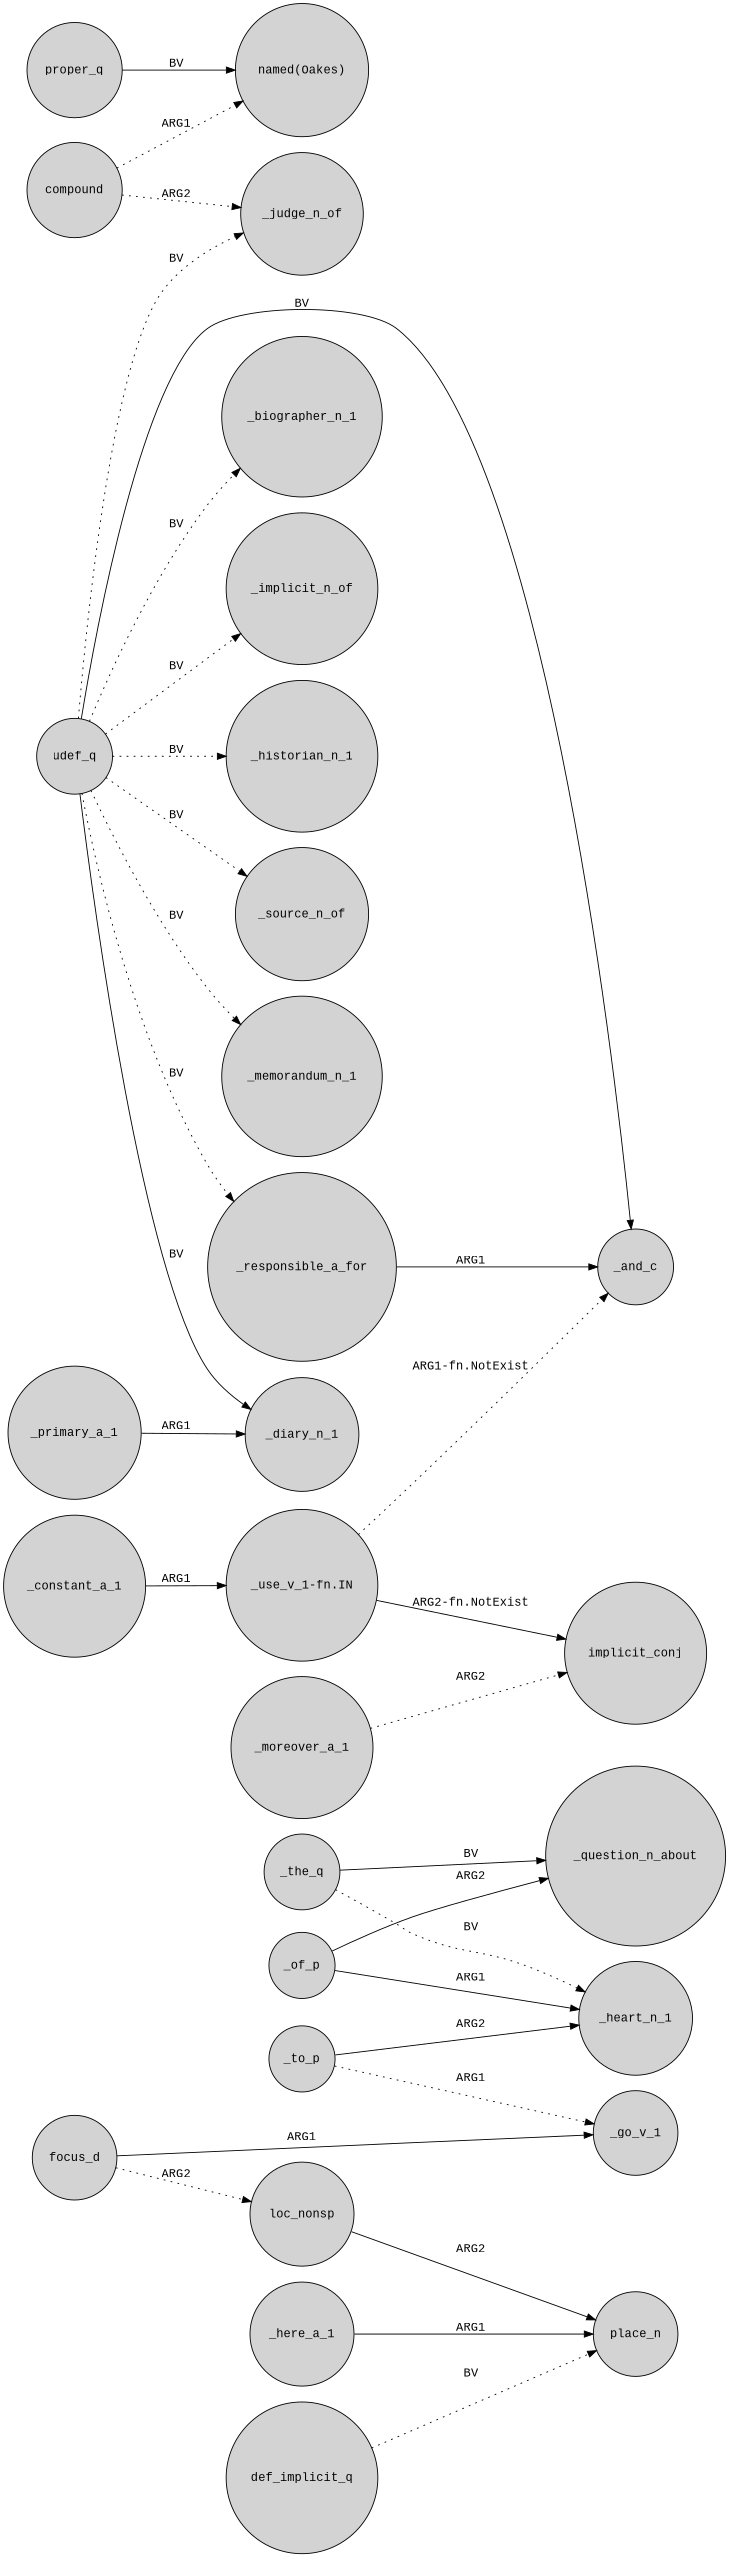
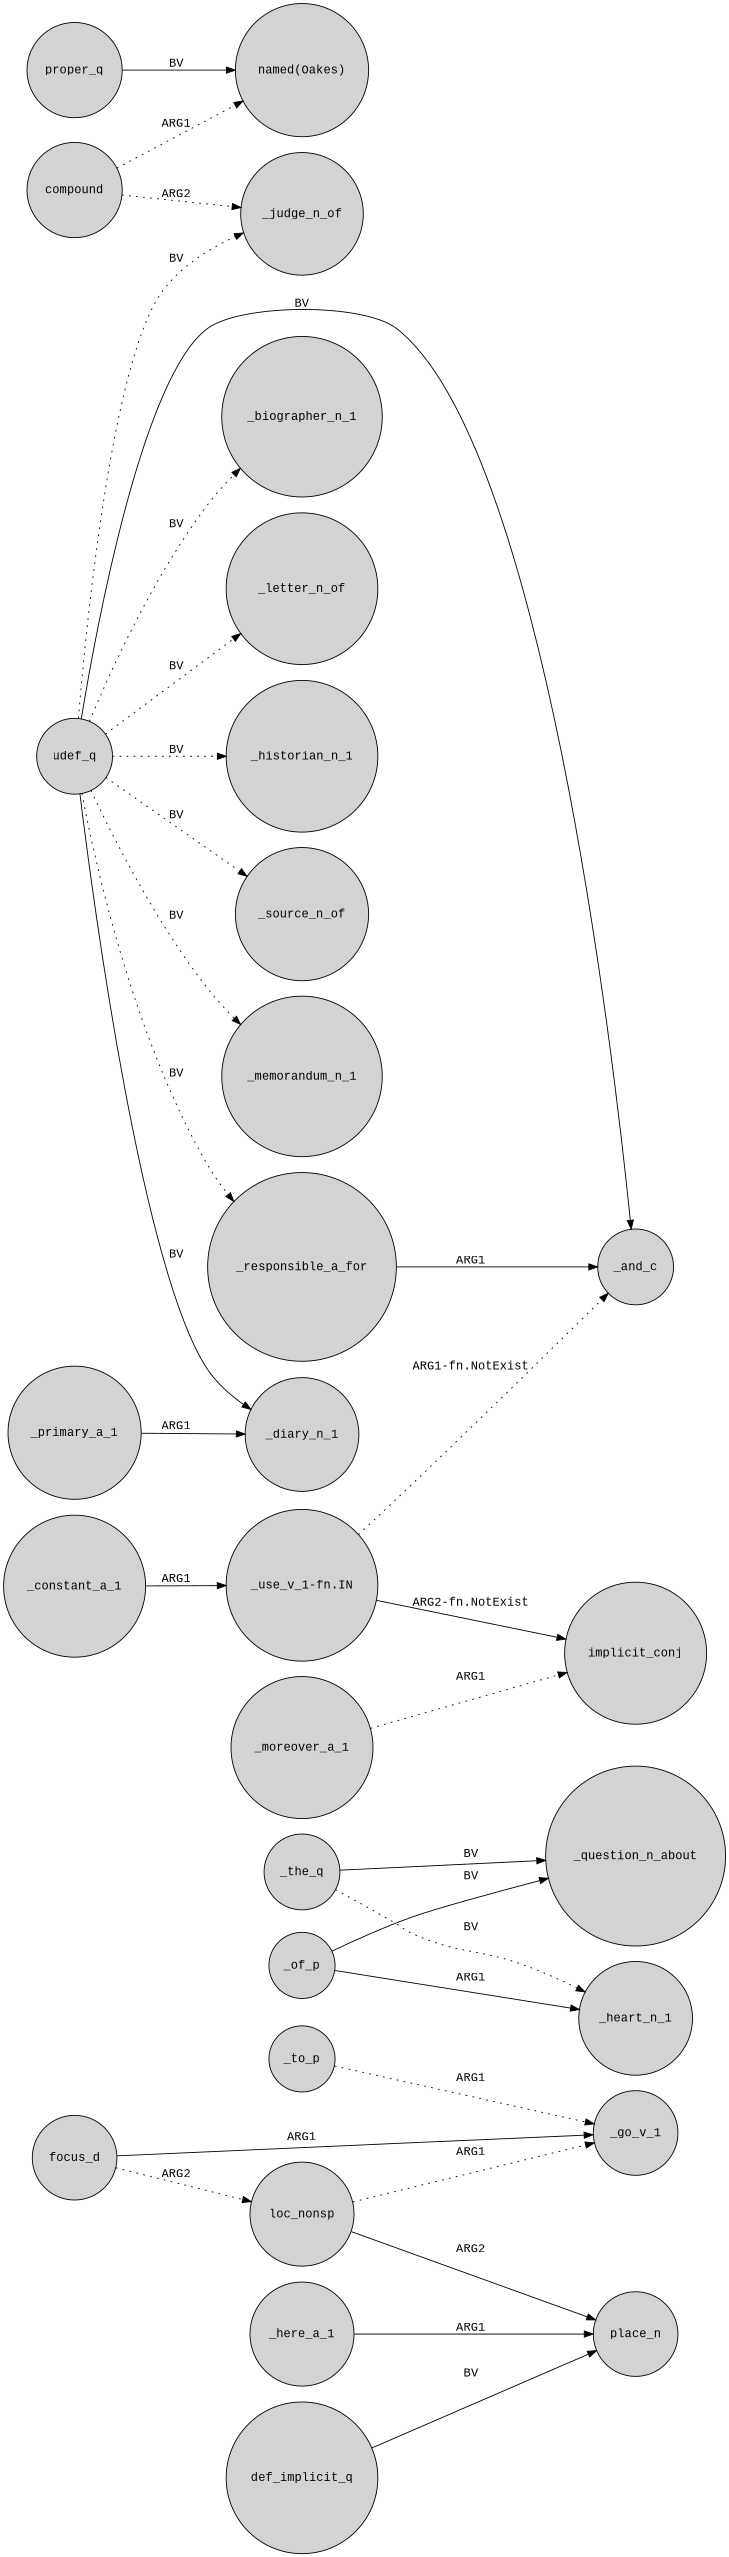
node "_implicit_n_of": label "_implicit_n_of" -> "_letter_n_of"
edge "_moreover_a_1" -> "implicit_conj": label "ARG2" -> "ARG1"
edge "_of_p" -> "_question_n_about": label "ARG2" -> "BV"
edge "_to_p" -> "_heart_n_1": removed, label "ARG2"
edge "loc_nonsp" -> "_go_v_1": added, label "ARG1"
edge "def_implicit_q" -> "place_n": style dotted -> solid
